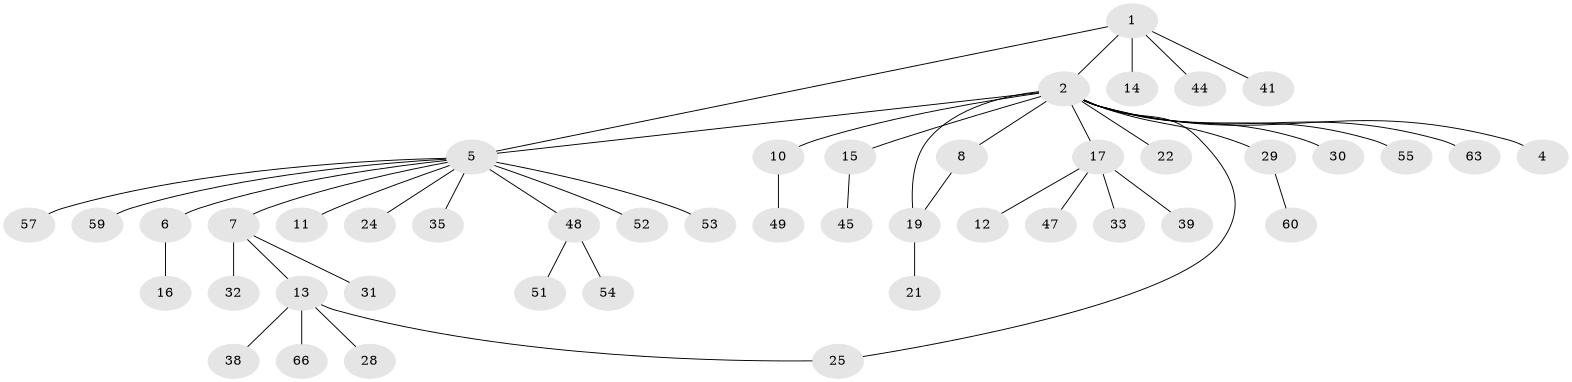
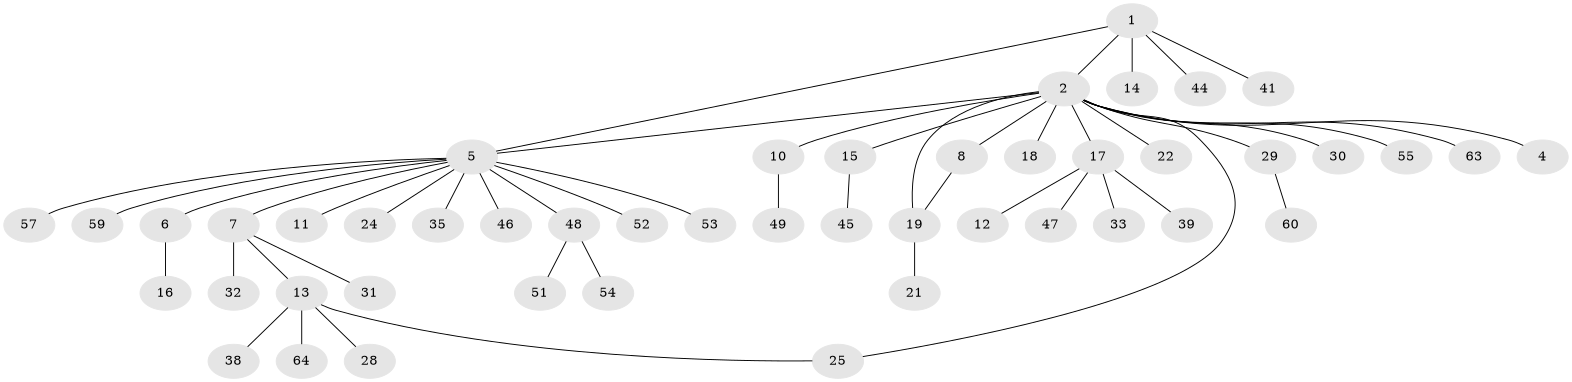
node "18": added
node "46": added
node "66": label "66" -> "64"
